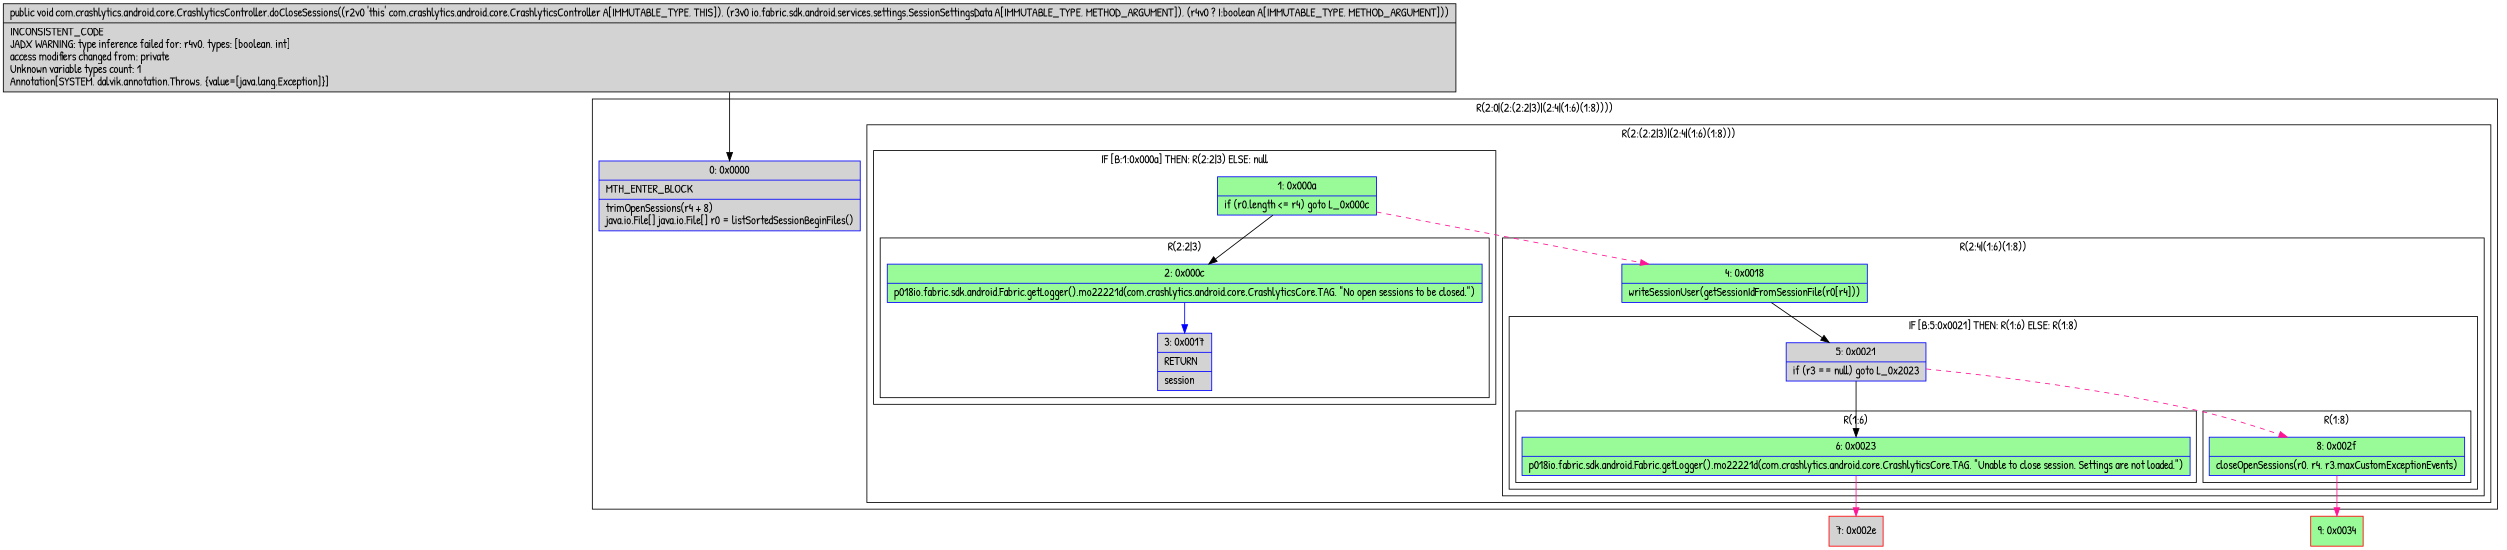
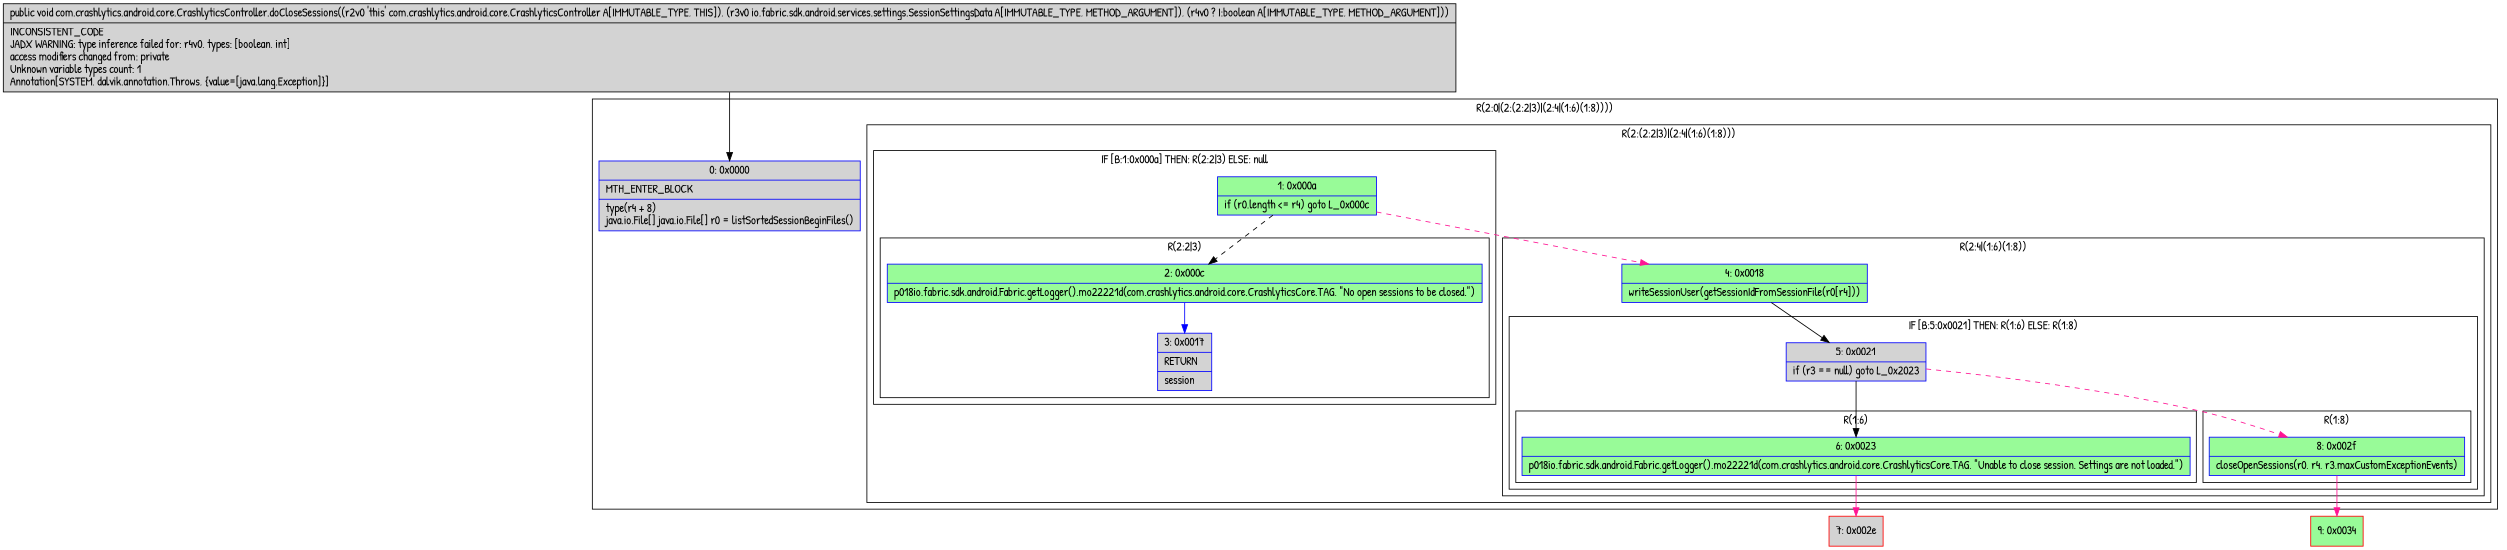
node "0: 0x0000": text "trimOpenSessions(r4 + 8)" -> "type(r4 + 8)"
edge "1: 0x000a" -> "2: 0x000c": style solid -> dashed
